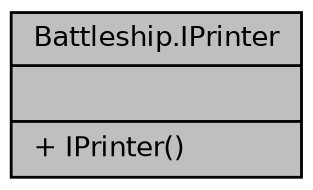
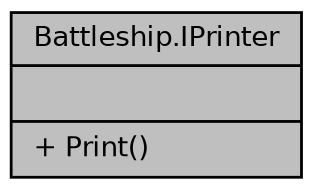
node "Battleship.IPrinter": text "+ IPrinter()" -> "+ Print()"
